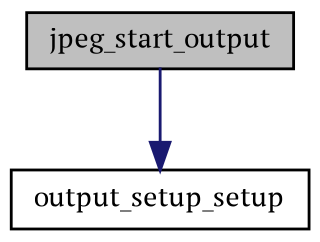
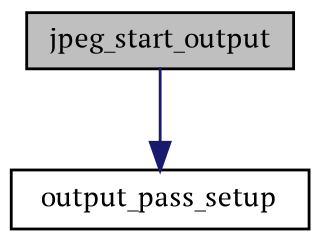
node "output_setup_setup": label "output_setup_setup" -> "output_pass_setup"
